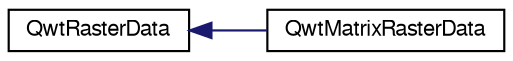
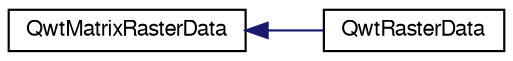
edge "QwtMatrixRasterData" -> "QwtRasterData": reversed
